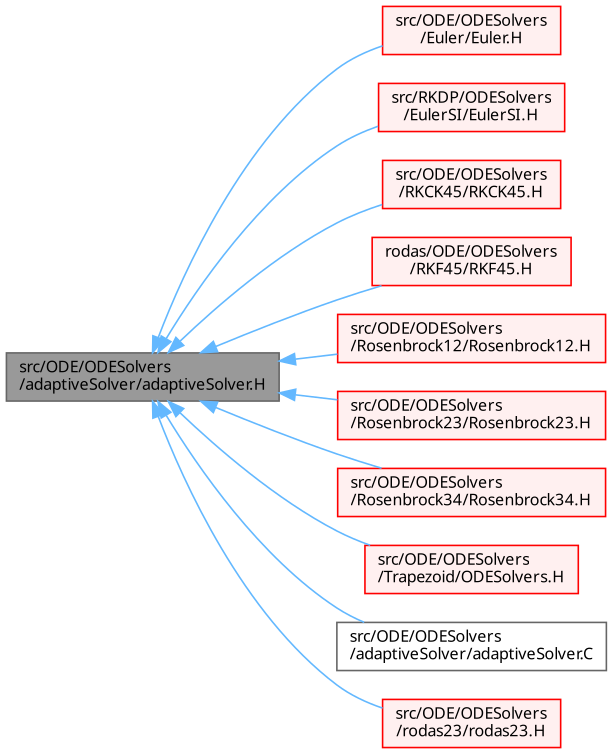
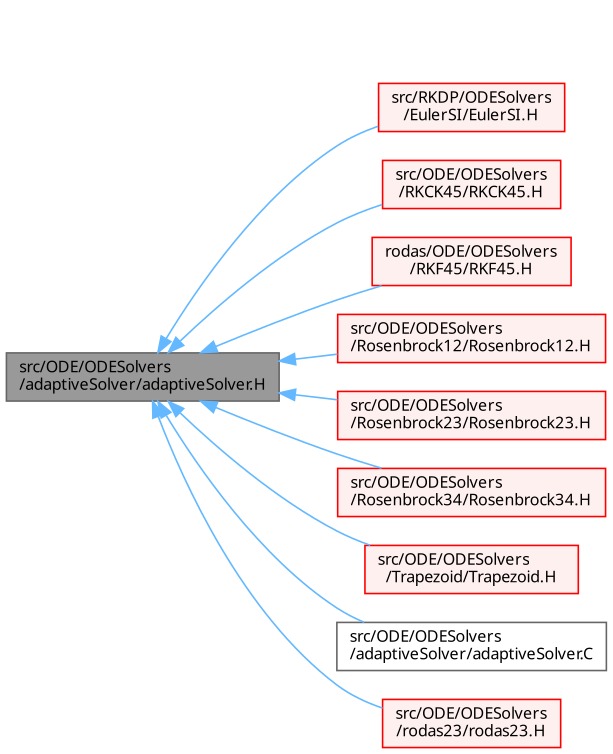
node "src/ODE/ODESolvers /Euler/Euler.H": removed
node "src/ODE/ODESolvers /Trapezoid/ODESolvers.H": label "src/ODE/ODESolvers /Trapezoid/ODESolvers.H" -> "src/ODE/ODESolvers /Trapezoid/Trapezoid.H"
